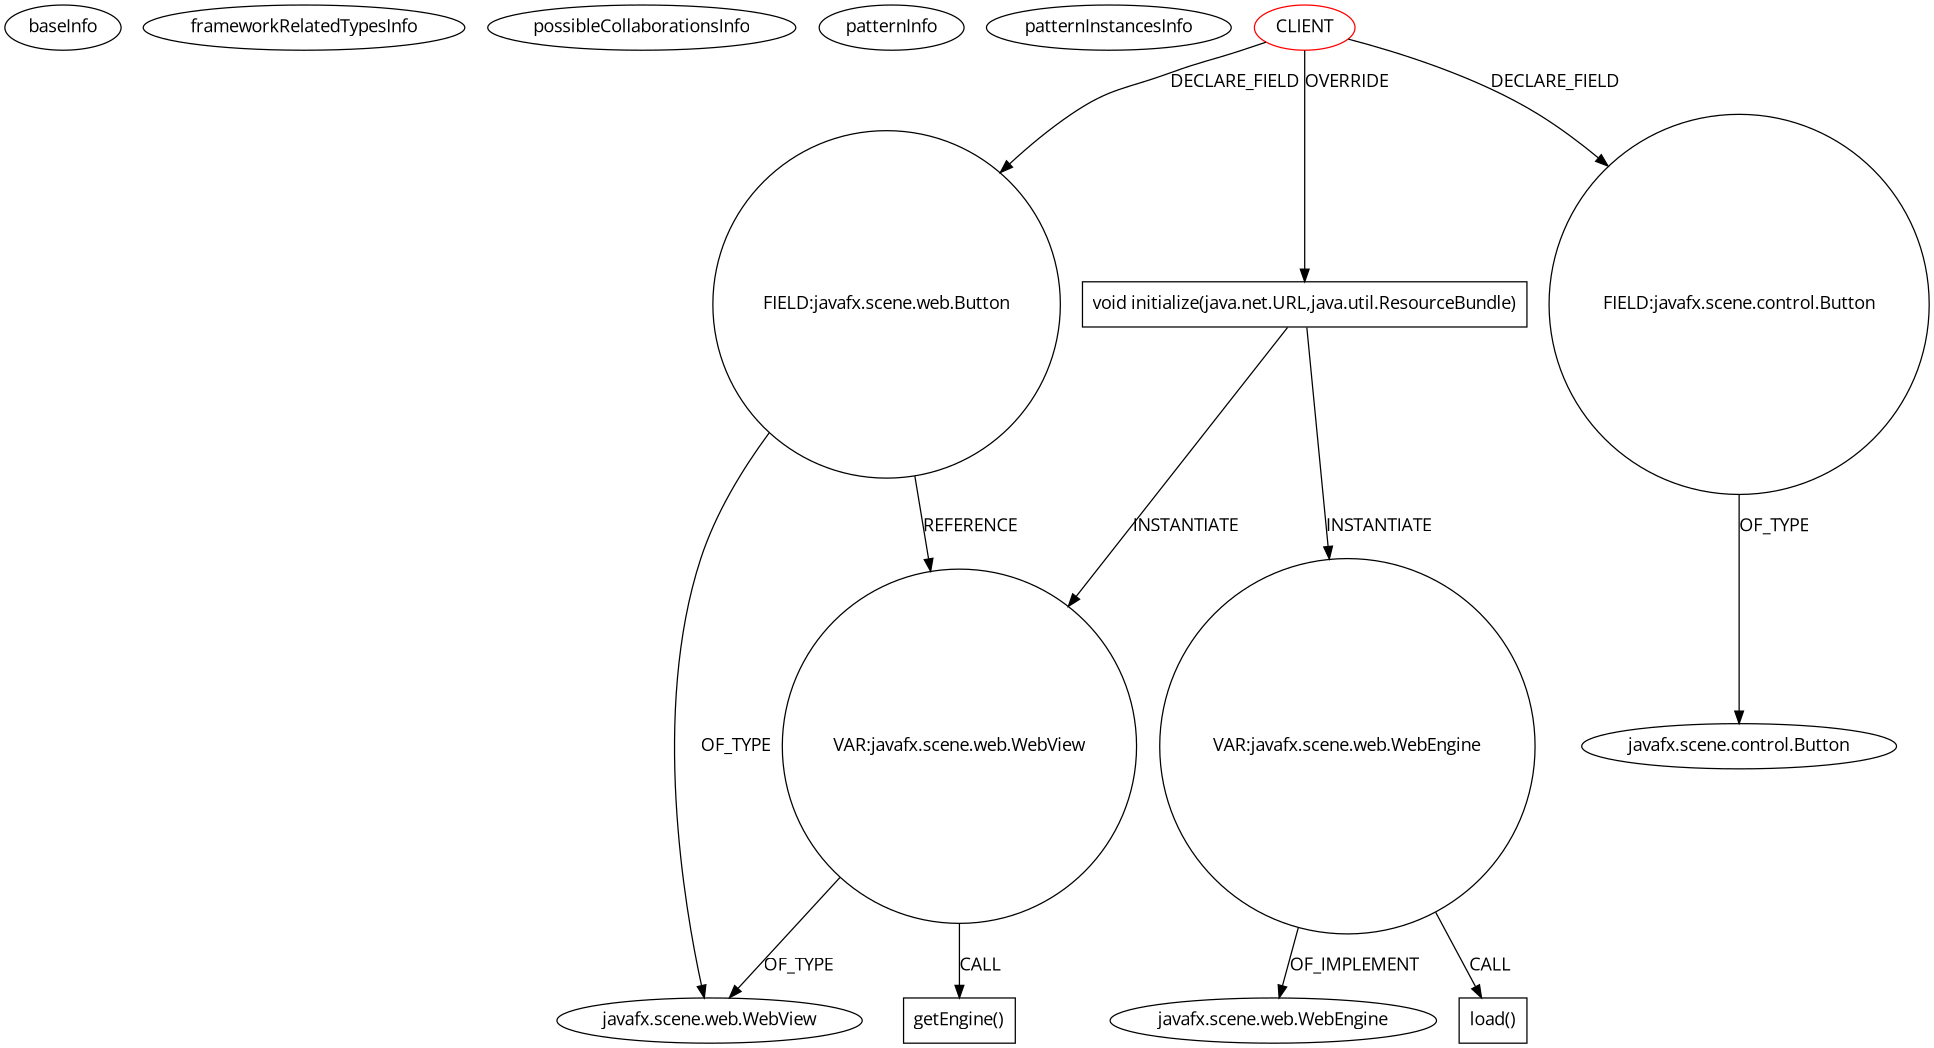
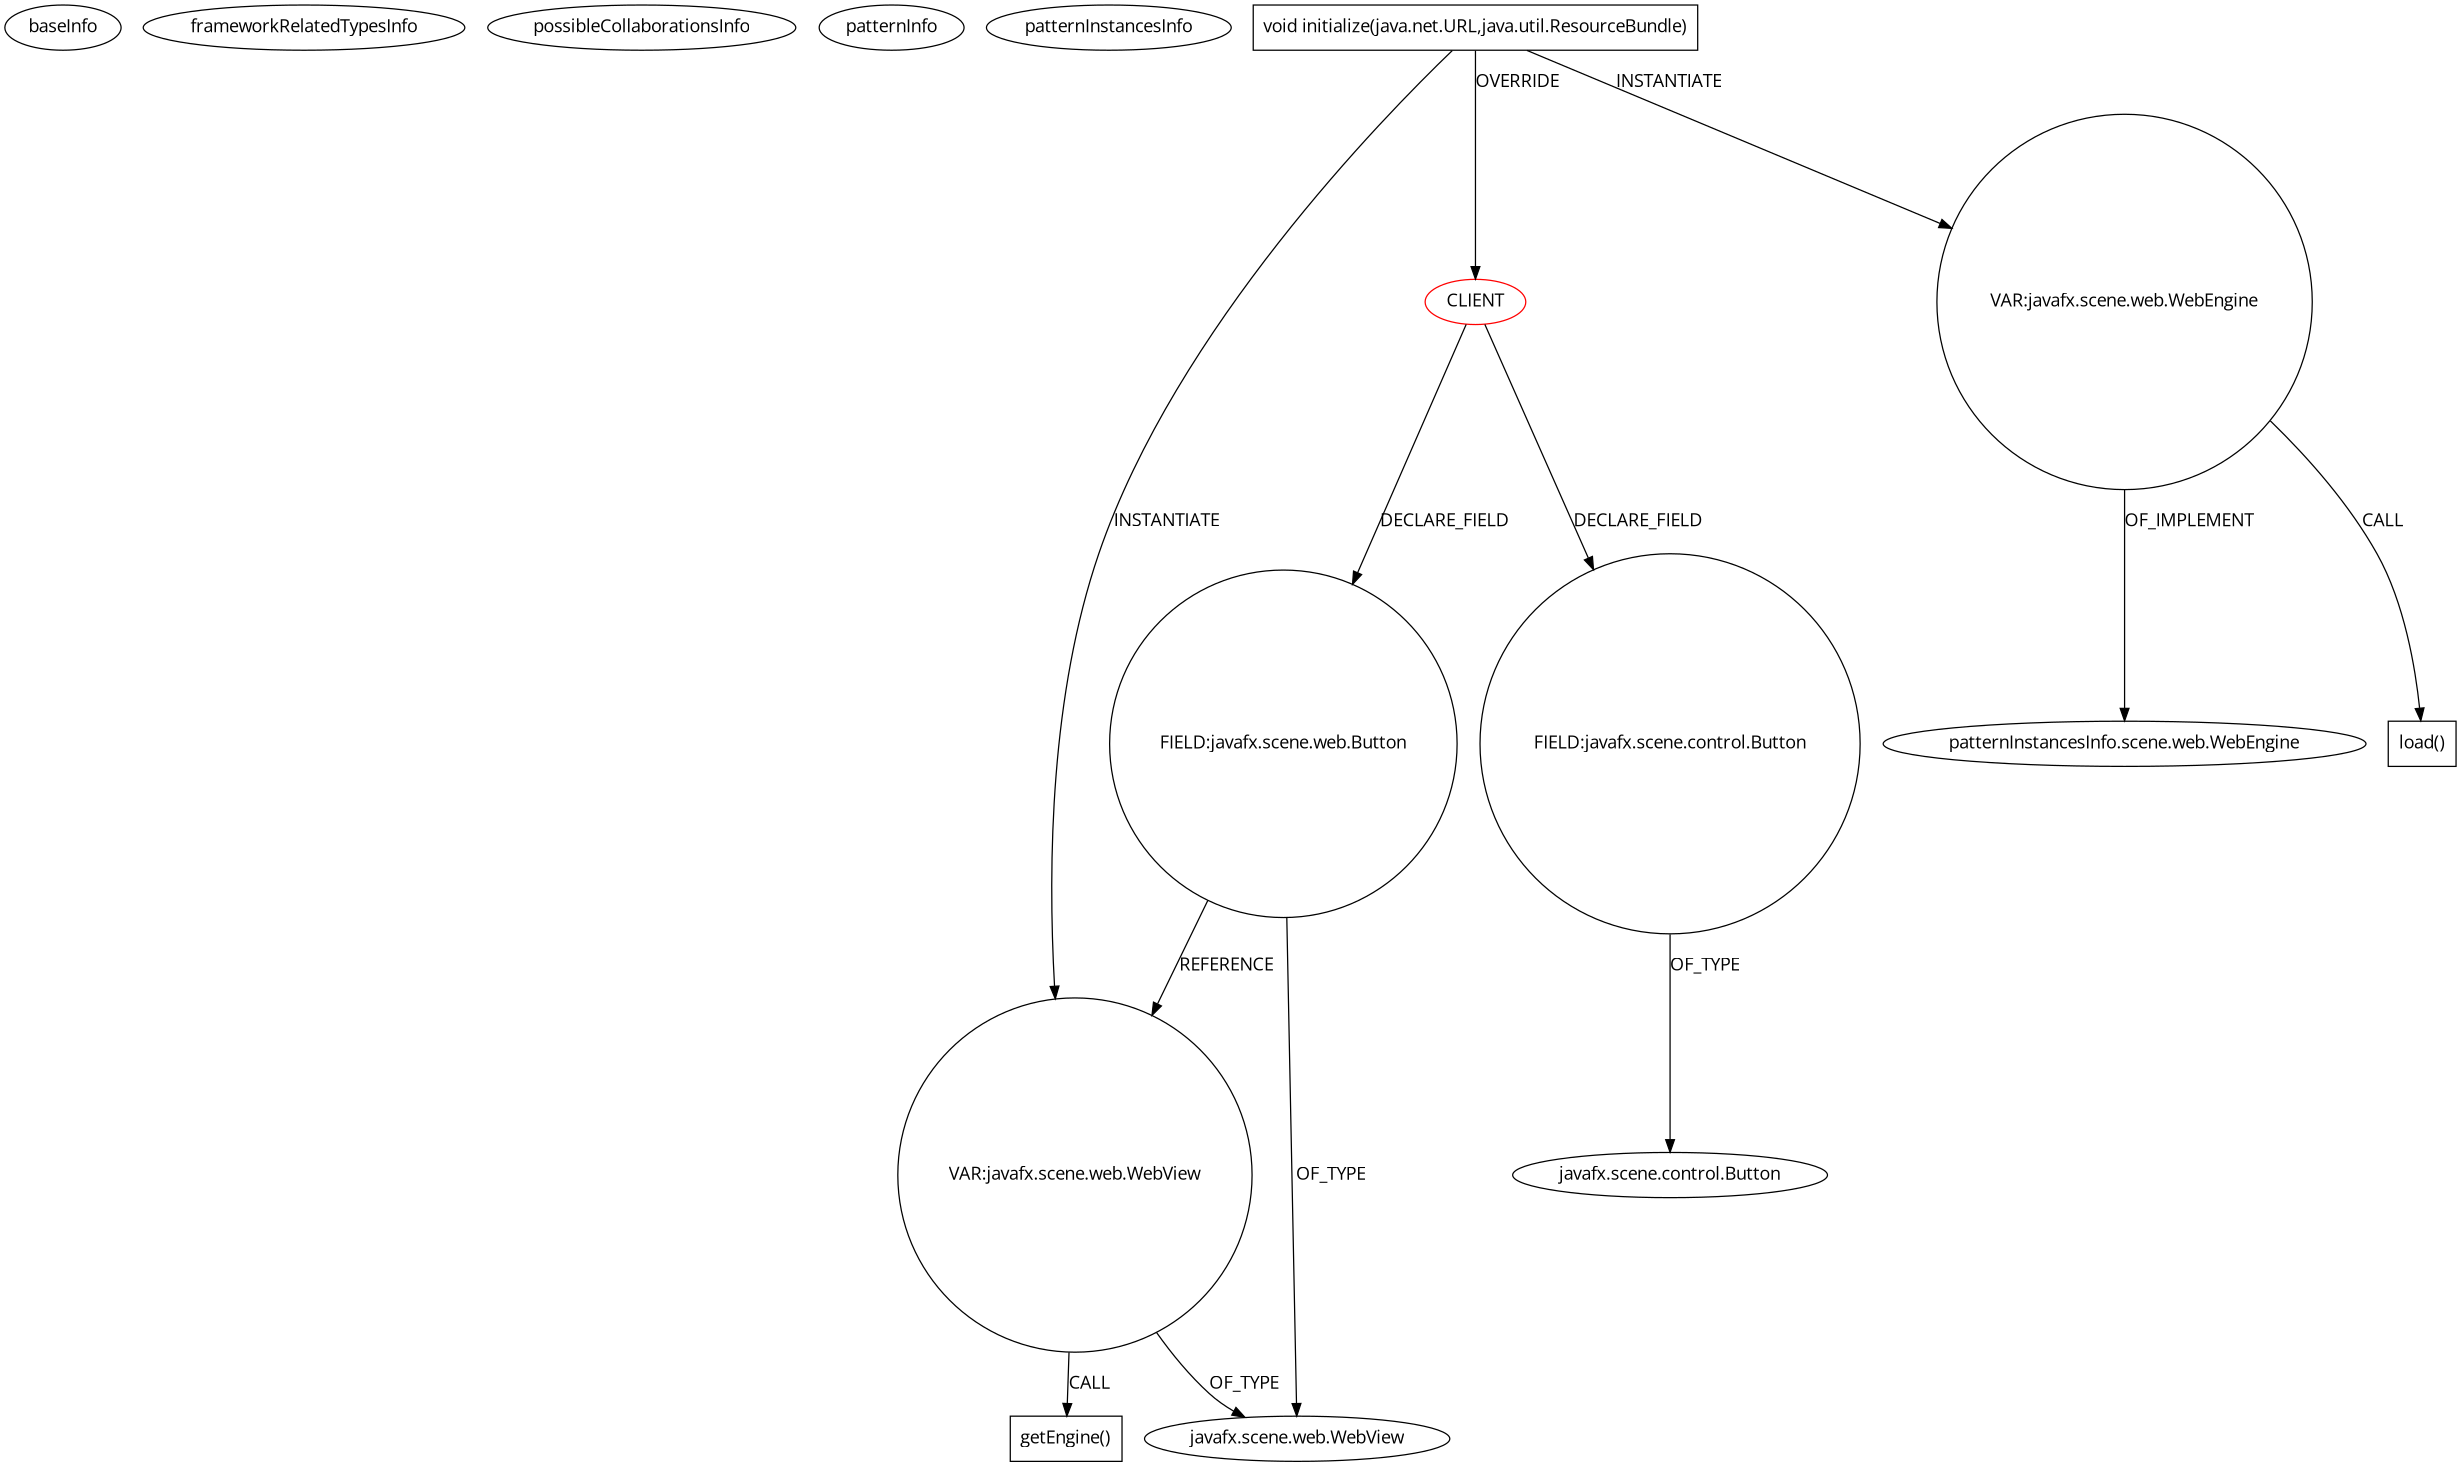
edge "CLIENT" -> "void initialize(java.net.URL,java.util.ResourceBundle)": reversed
node "javafx.scene.web.WebEngine": label "javafx.scene.web.WebEngine" -> "patternInstancesInfo.scene.web.WebEngine"
